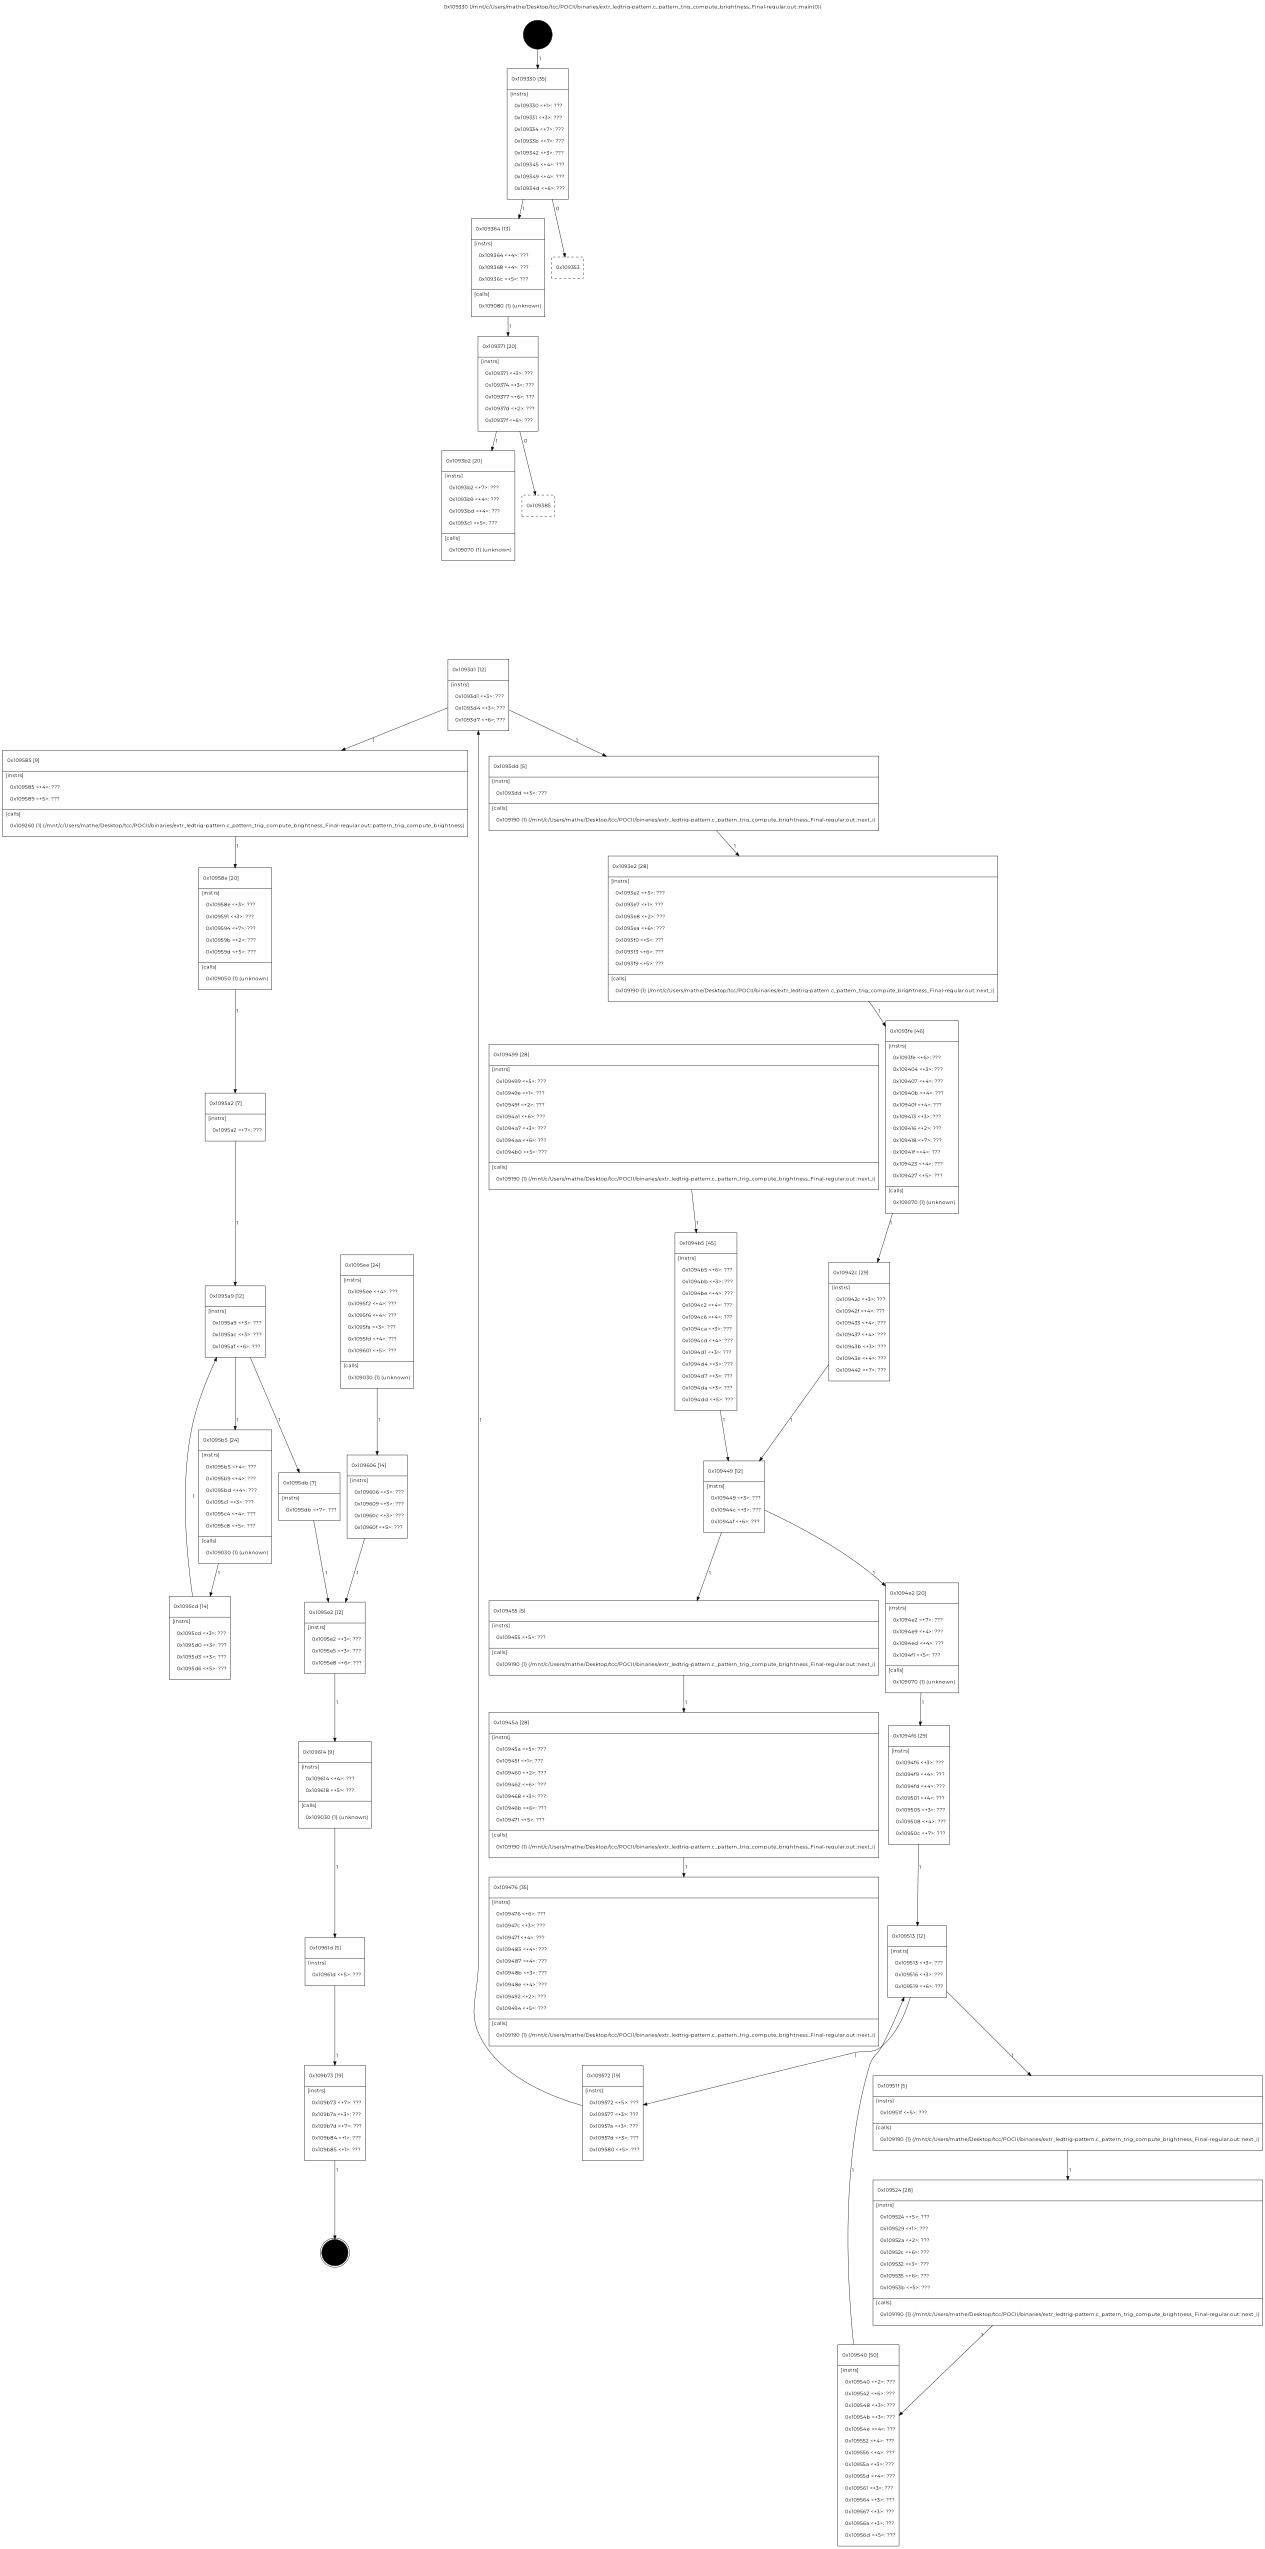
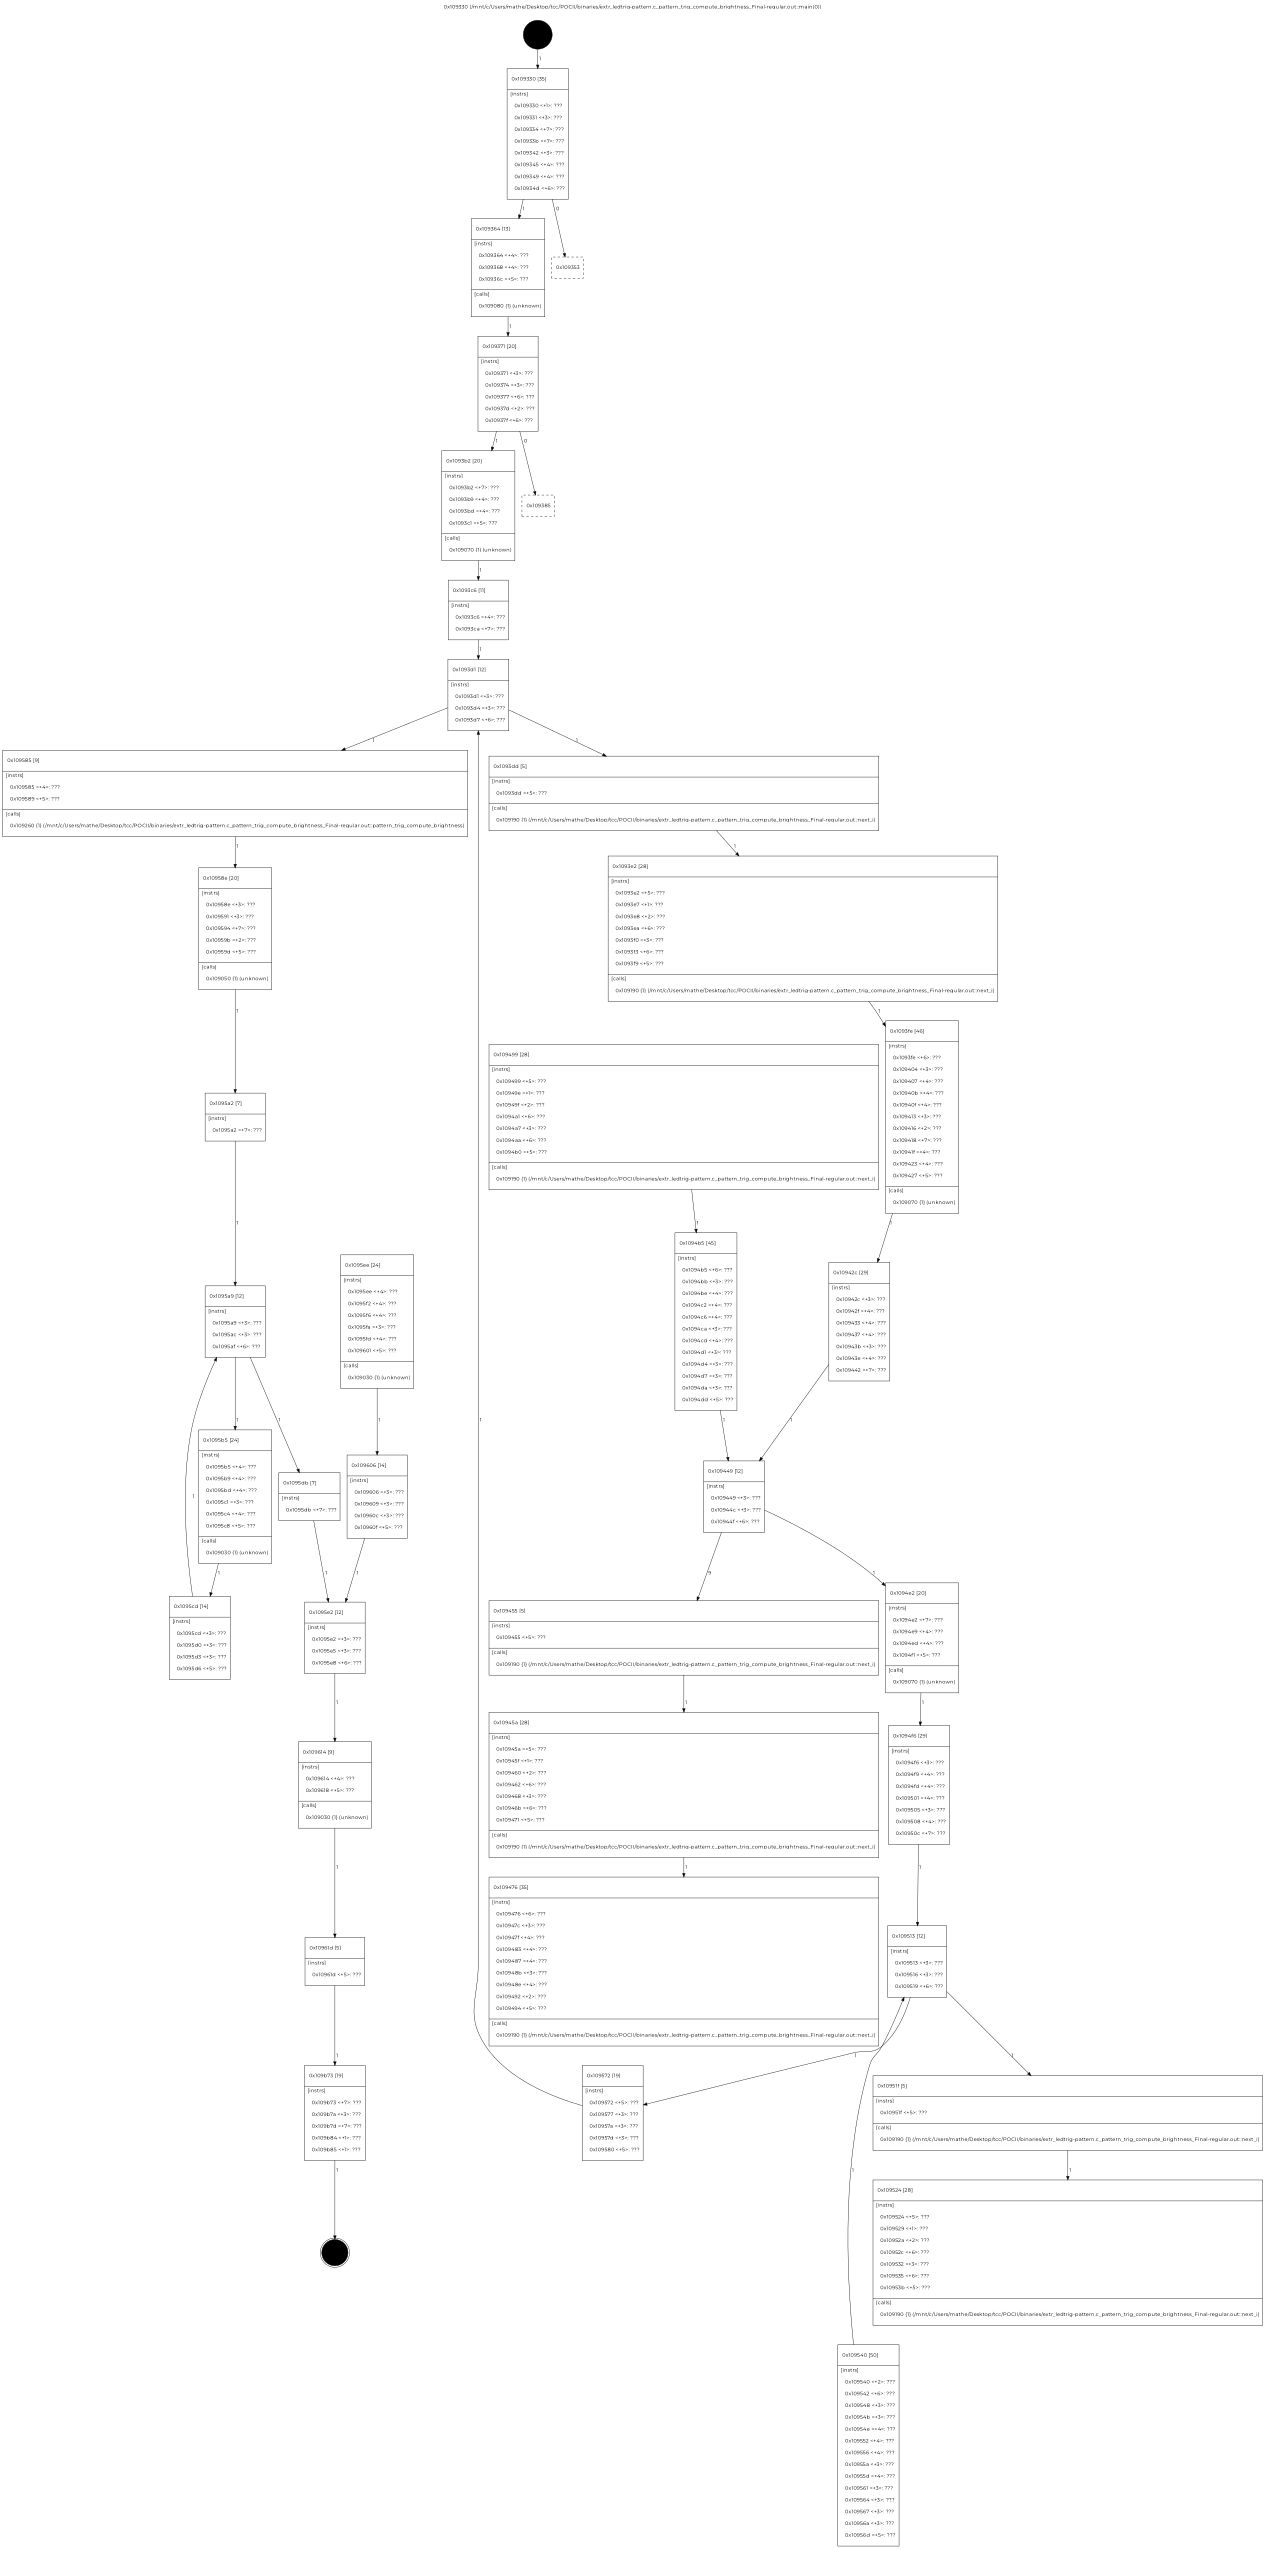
node "0x1093c6 [11]": added
edge "0x109449 [12]" -> "0x109455 [5]": label " 1" -> " 9"
edge "0x109524 [28]" -> "0x109540 [50]": removed, label "1"
